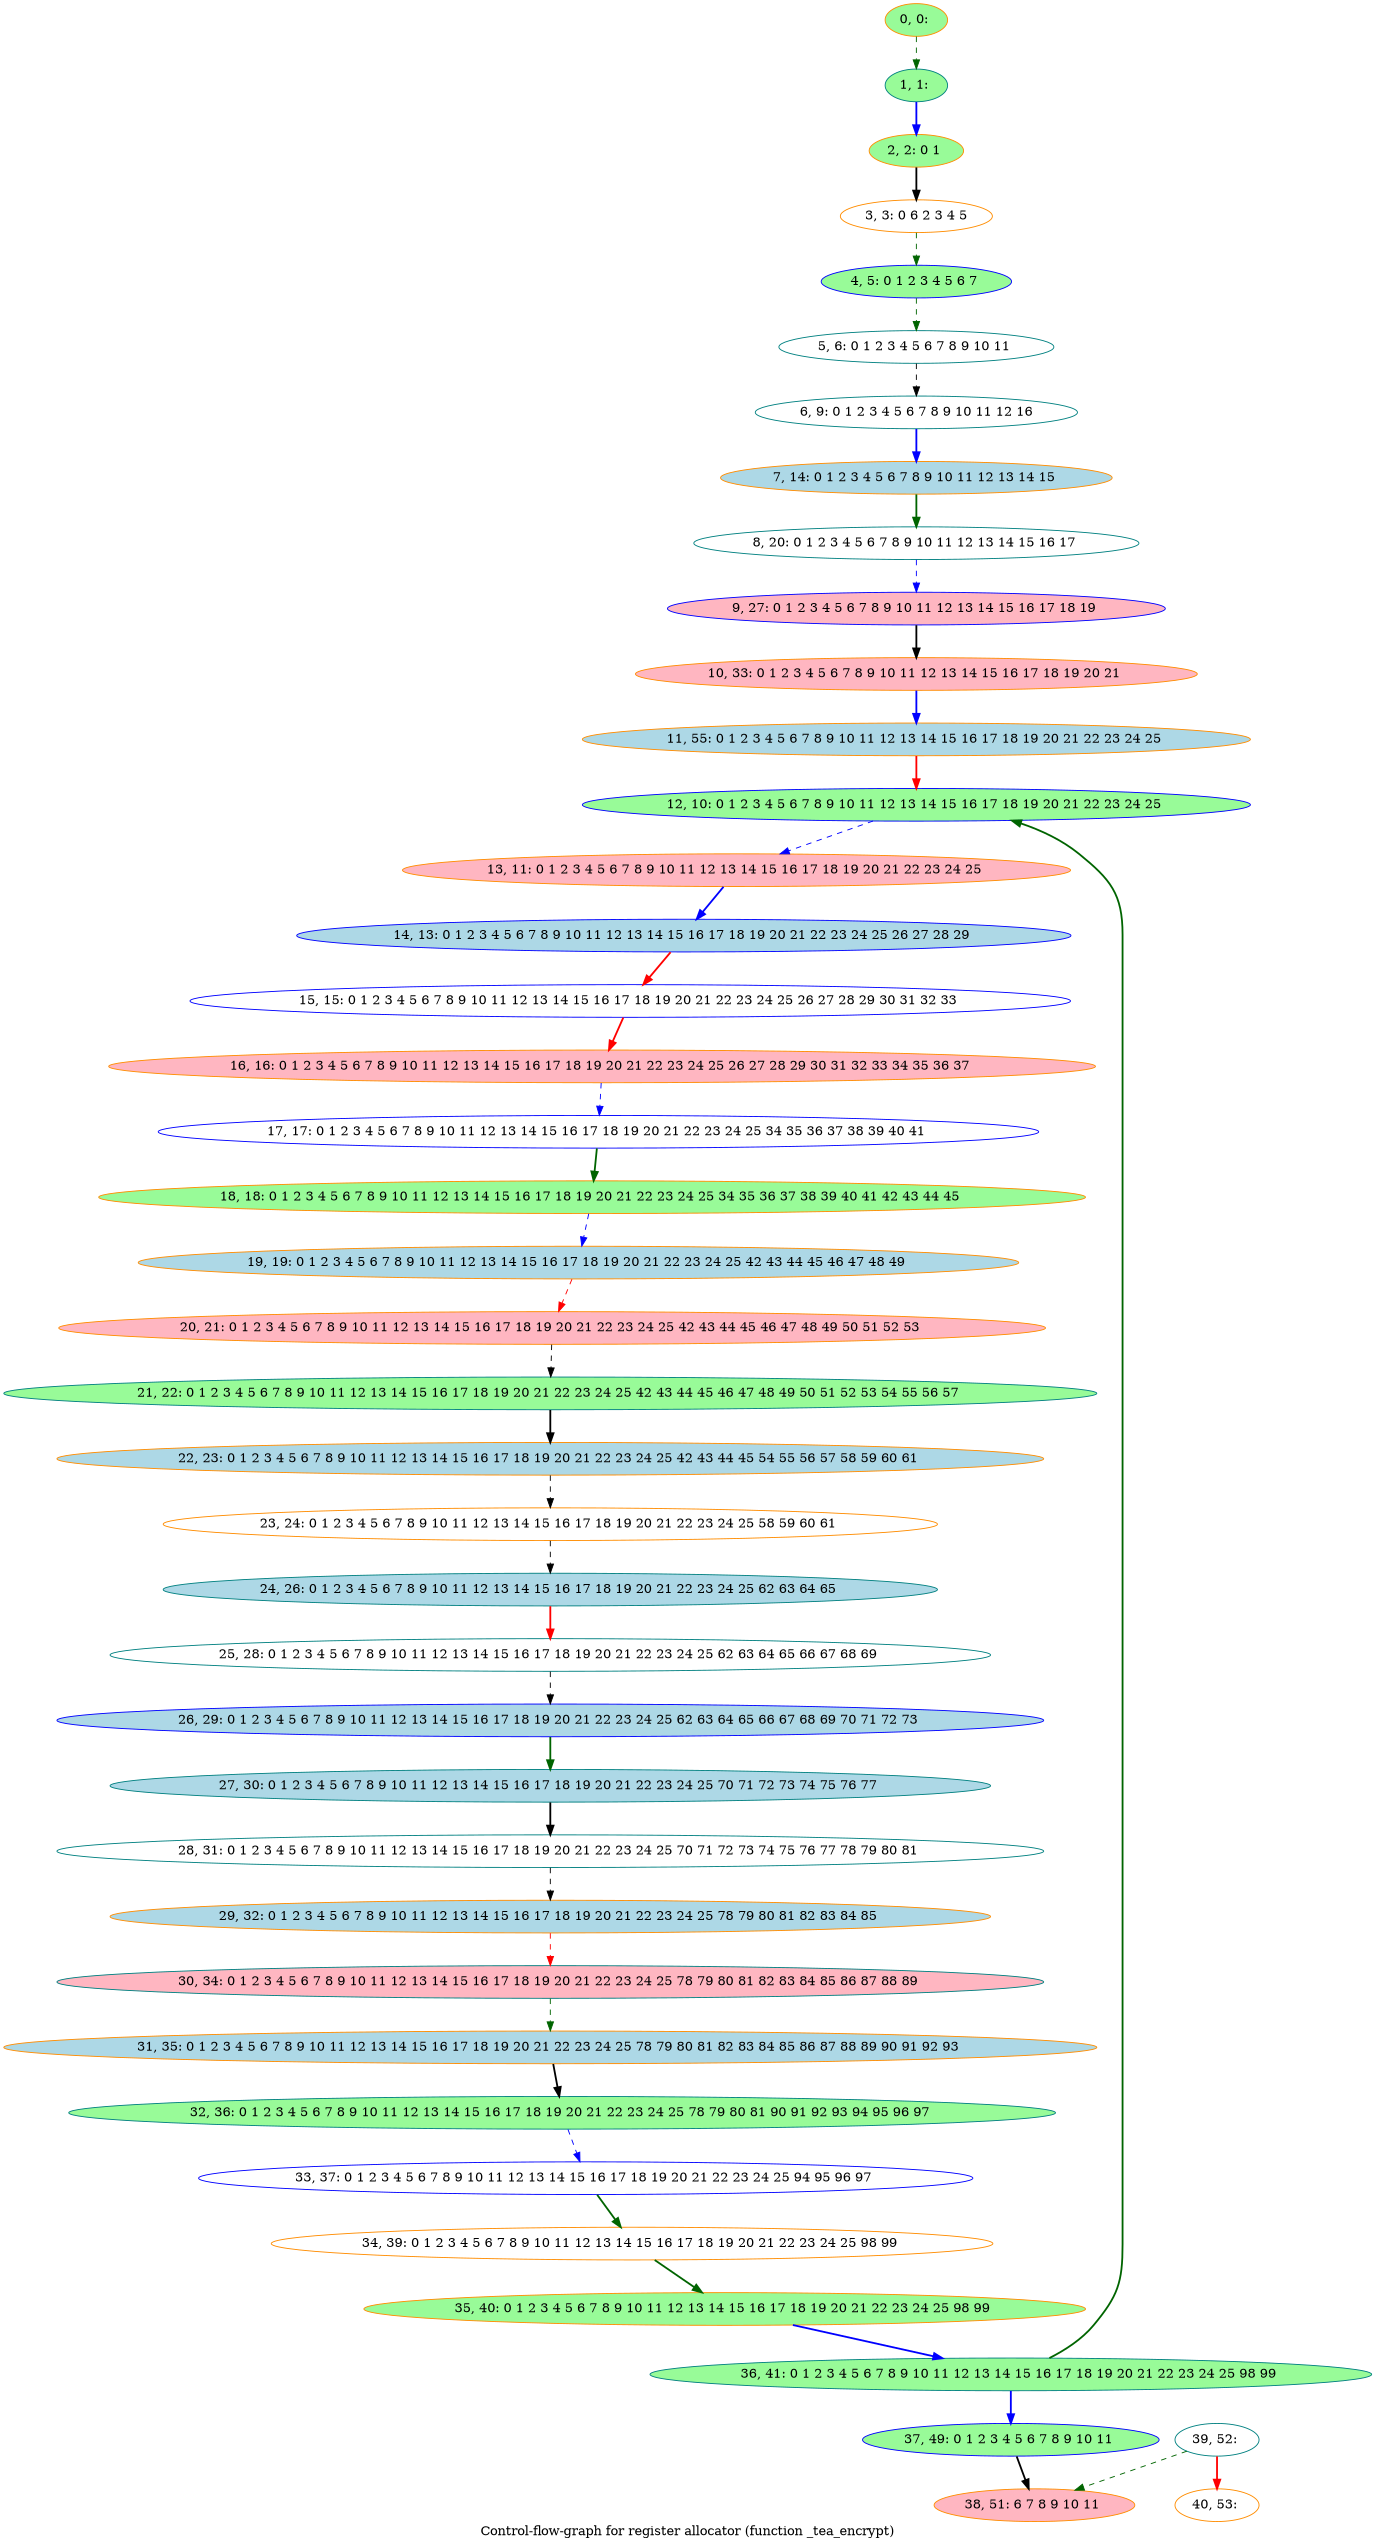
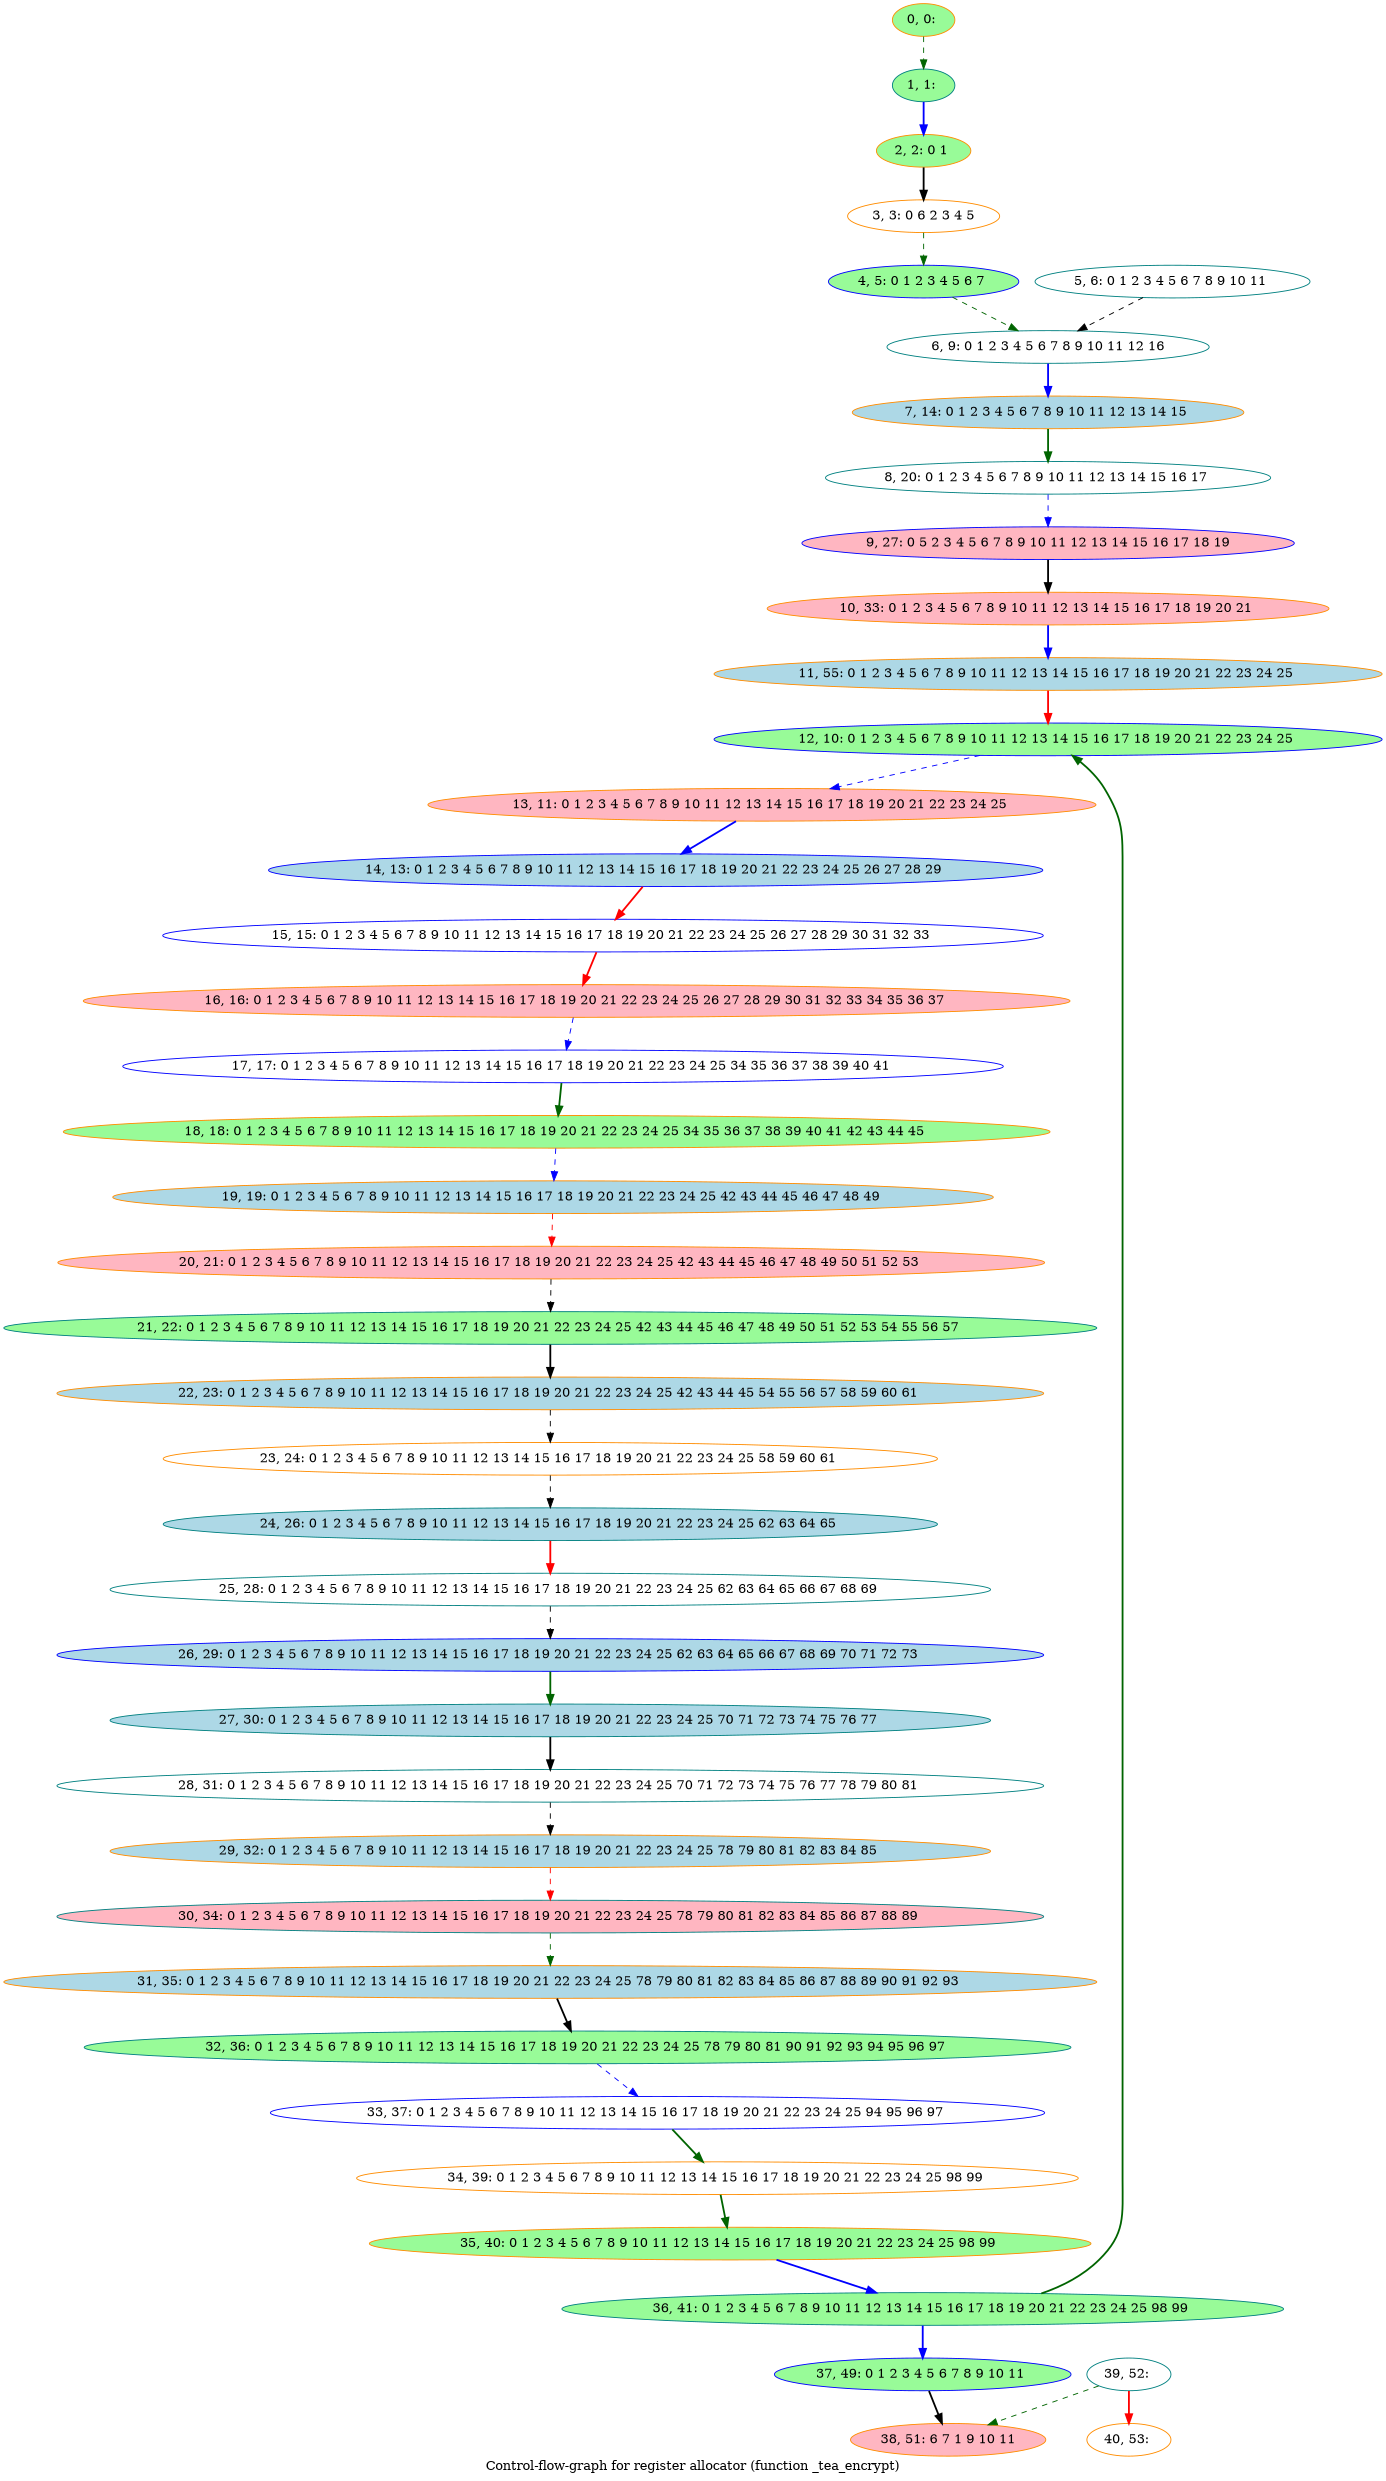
edge "4, 5: 0 1 2 3 4 5 6 7" -> "5, 6: 0 1 2 3 4 5 6 7 8 9 10 11": now "4, 5: 0 1 2 3 4 5 6 7" -> "6, 9: 0 1 2 3 4 5 6 7 8 9 10 11 12 16"
node "9, 27: 0 1 2 3 4 5 6 7 8 9 10 11 12 13 14 15 16 17 18 19": label "9, 27: 0 1 2 3 4 5 6 7 8 9 10 11 12 13 14 15 16 17 18 19" -> "9, 27: 0 5 2 3 4 5 6 7 8 9 10 11 12 13 14 15 16 17 18 19"
node "38, 51: 6 7 8 9 10 11": label "38, 51: 6 7 8 9 10 11" -> "38, 51: 6 7 1 9 10 11"
